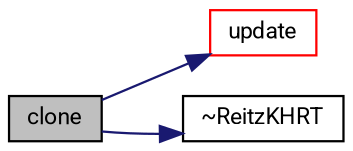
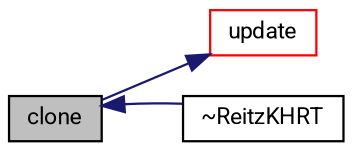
edge "clone" -> "~ReitzKHRT": reversed
